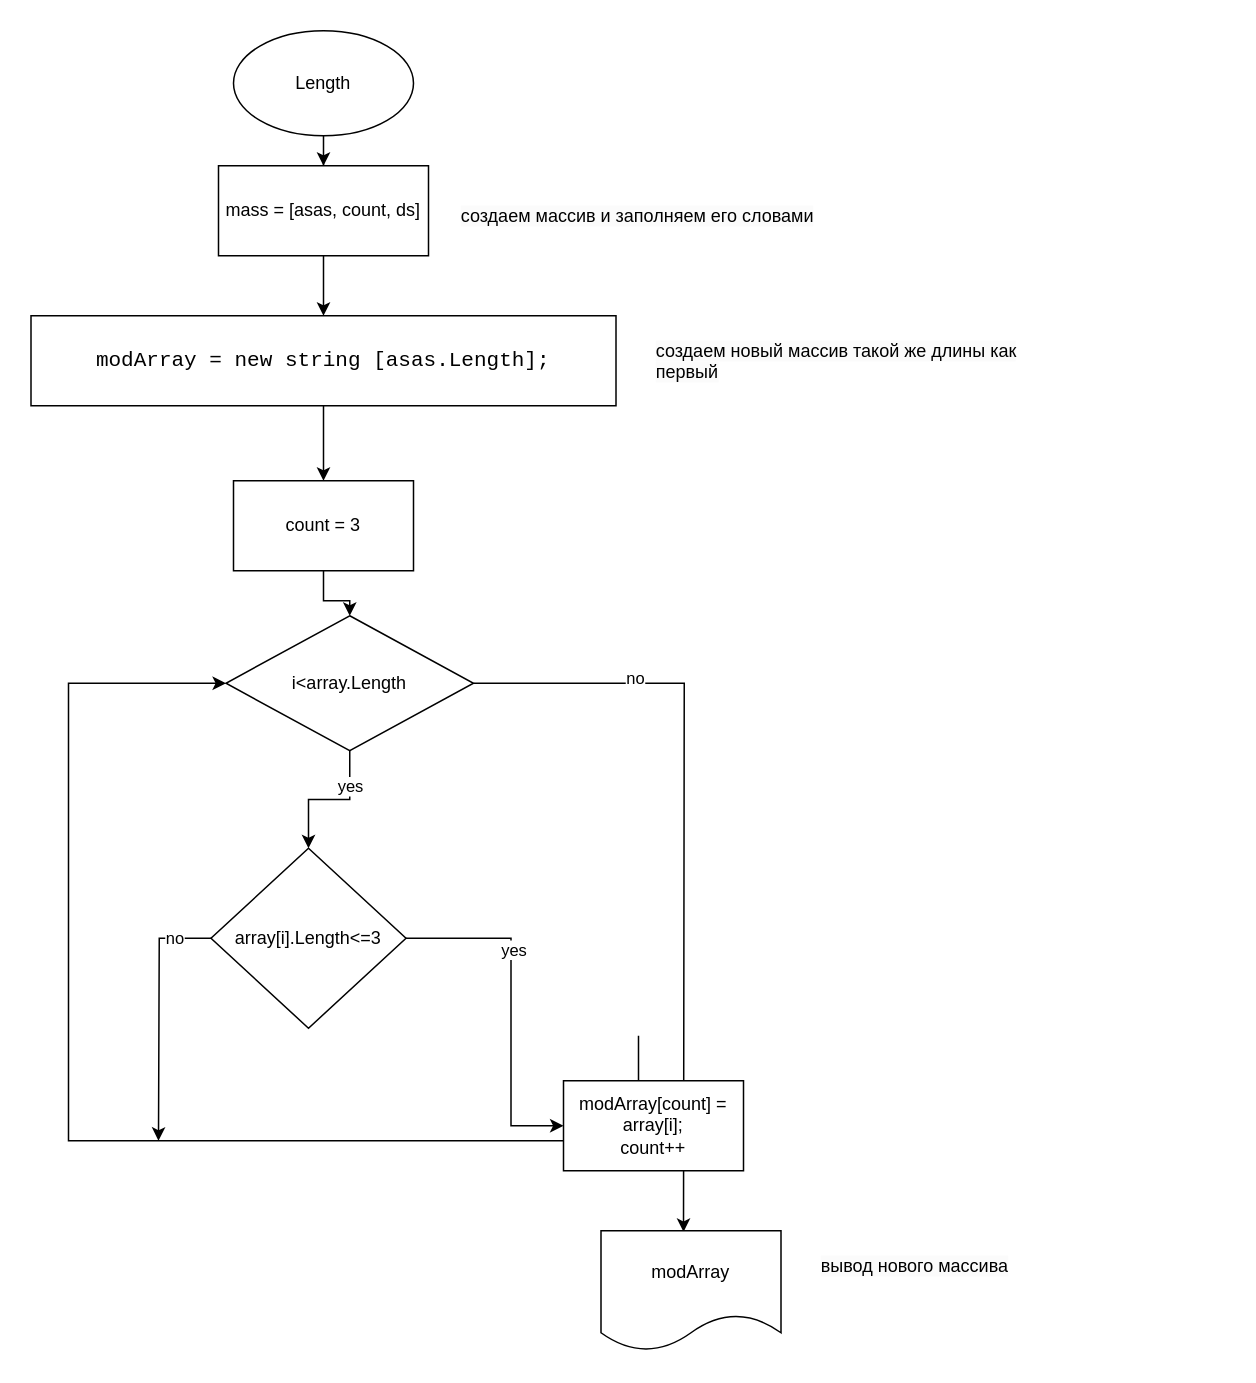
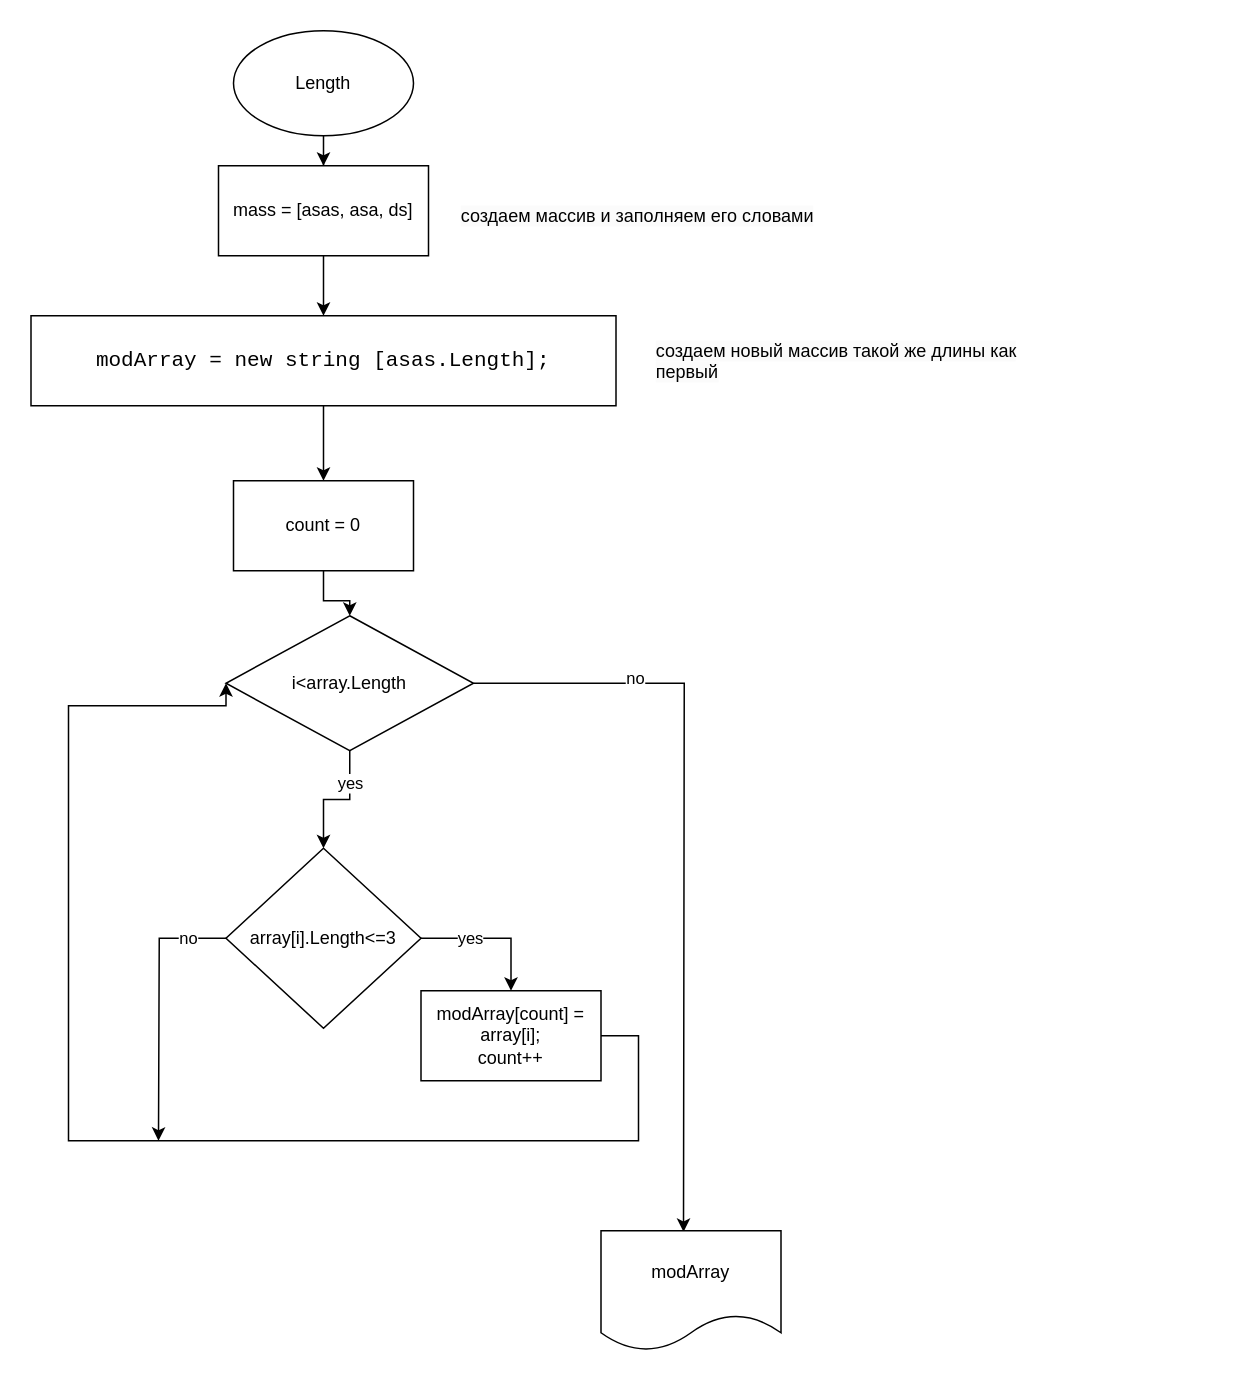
node "mass = [asas, count, ds]": label "mass = [asas, count, ds]" -> "mass = [asas, asa, ds]"
node "count = 3": label "count = 3" -> "count = 0"
node "array[i].Length<=3": moved (308, 938) -> (323, 938)
node "modArray[count] = array[i]; count++": moved (653, 1126) -> (511, 1036)
node "вывод нового массива": removed
